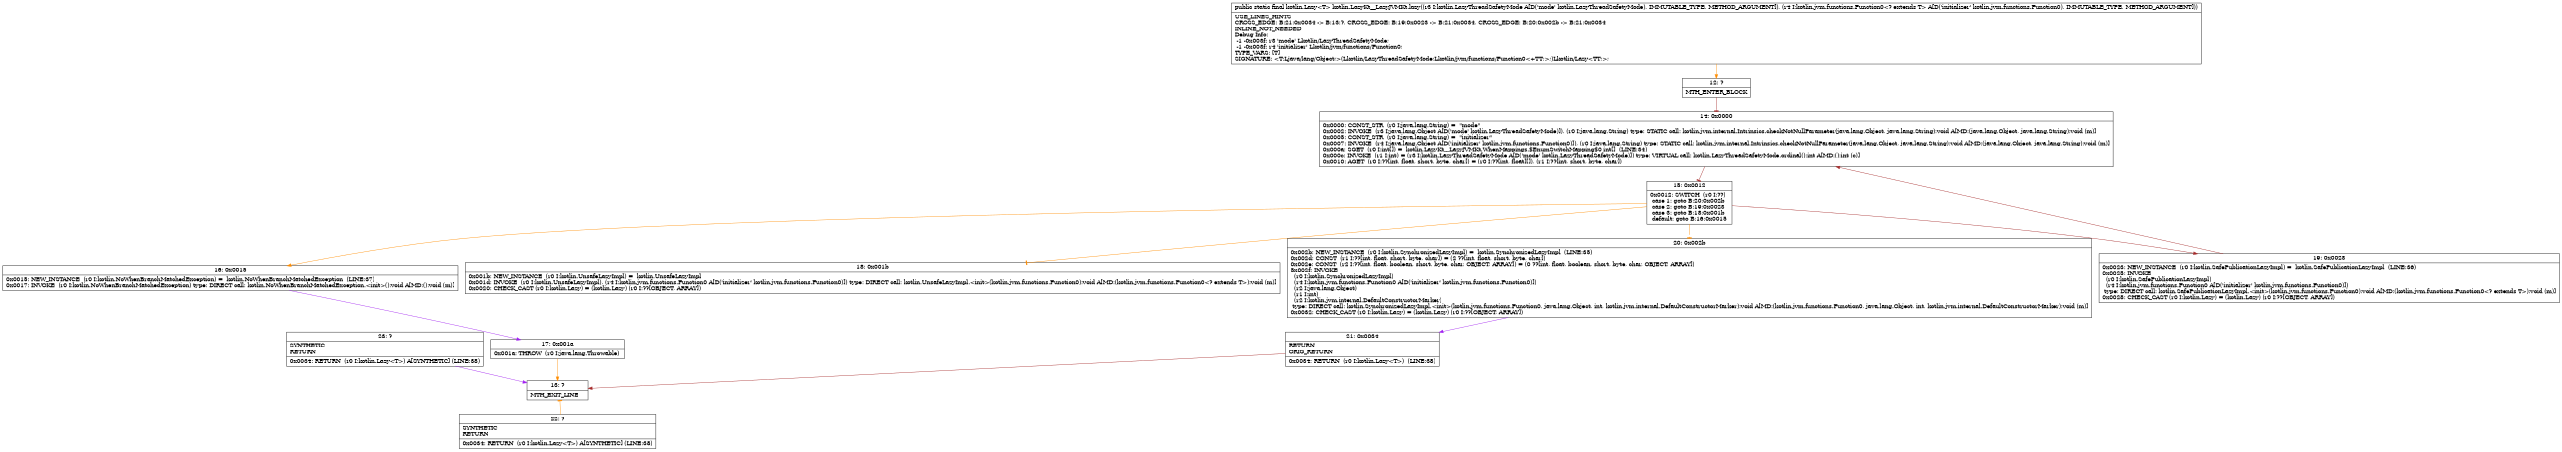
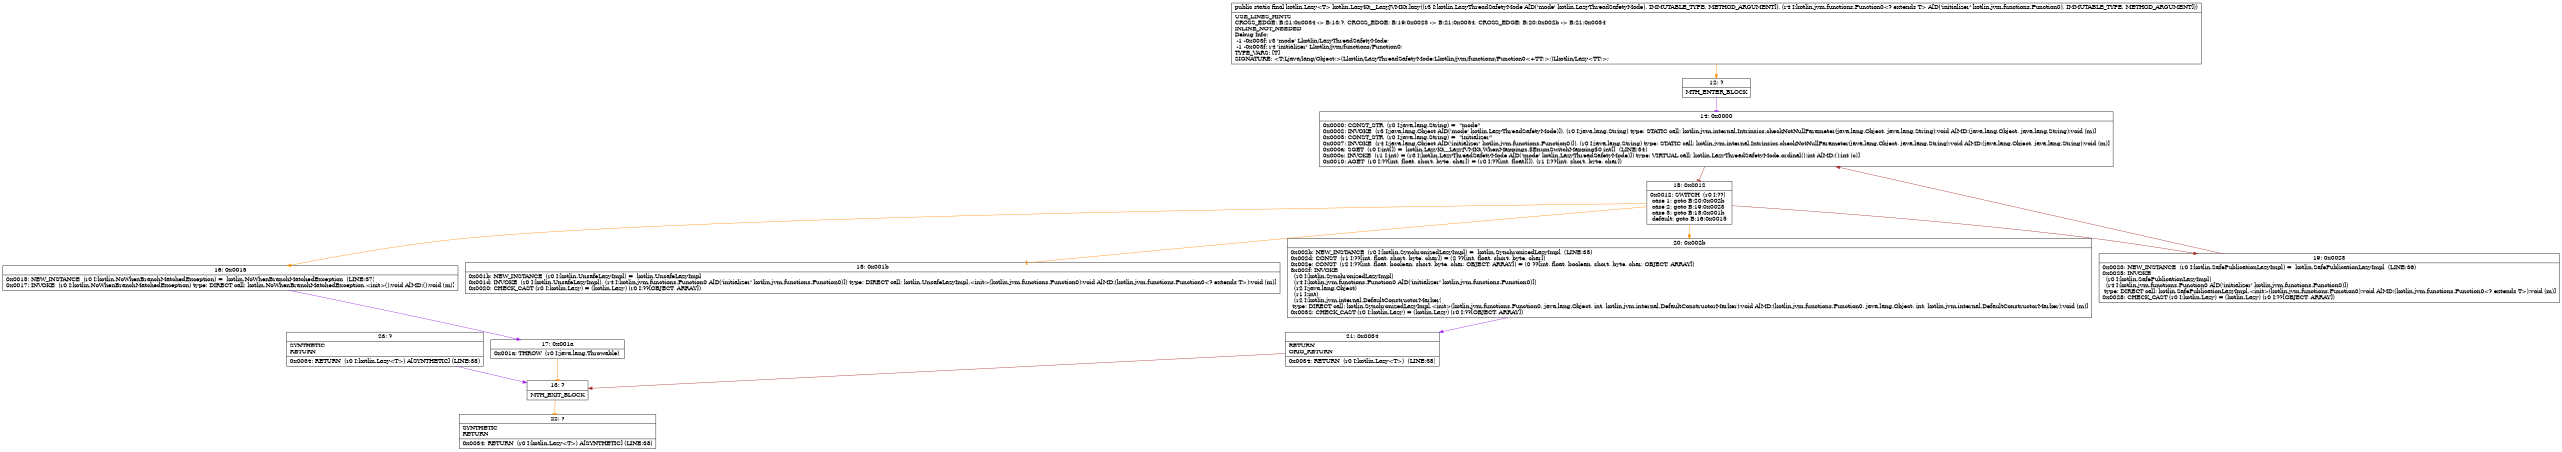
edge "12: ?" -> "14: 0x0000": color brown -> purple
edge "15: 0x0012" -> "20: 0x002b": arrowhead tee -> normal
edge "17: 0x001a" -> "13: ?": arrowhead normal -> tee
node "13: ?": text "MTH_EXIT_LINE" -> "MTH_EXIT_BLOCK"
edge "22: ?" -> "13: ?": reversed
